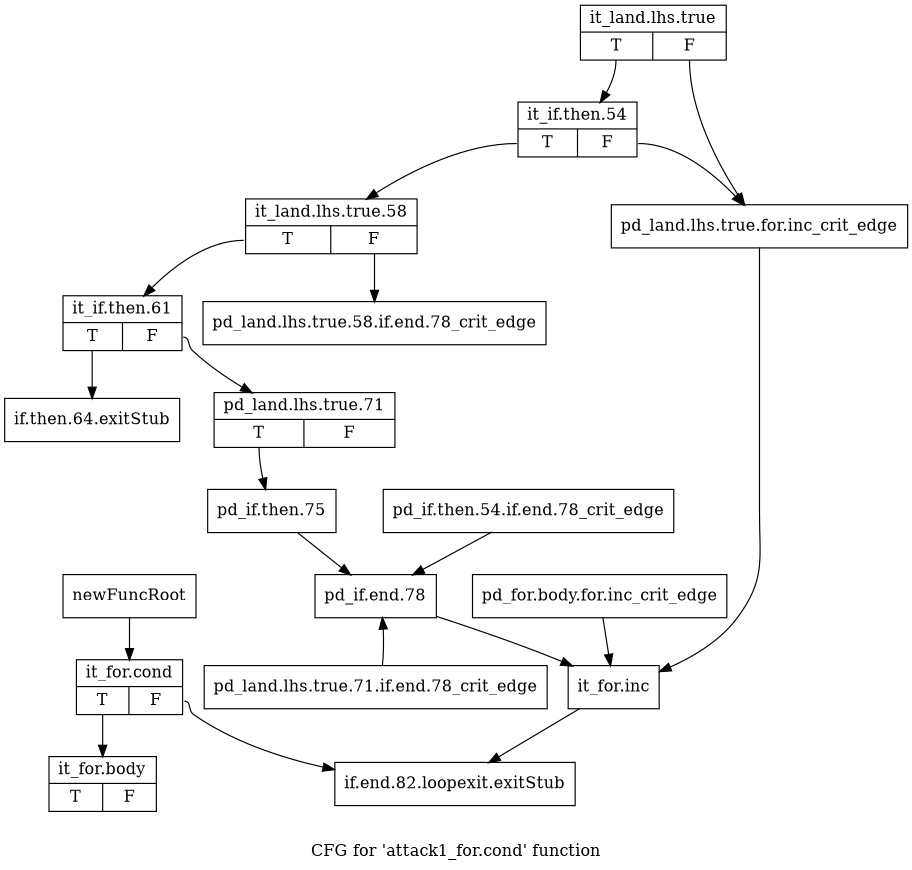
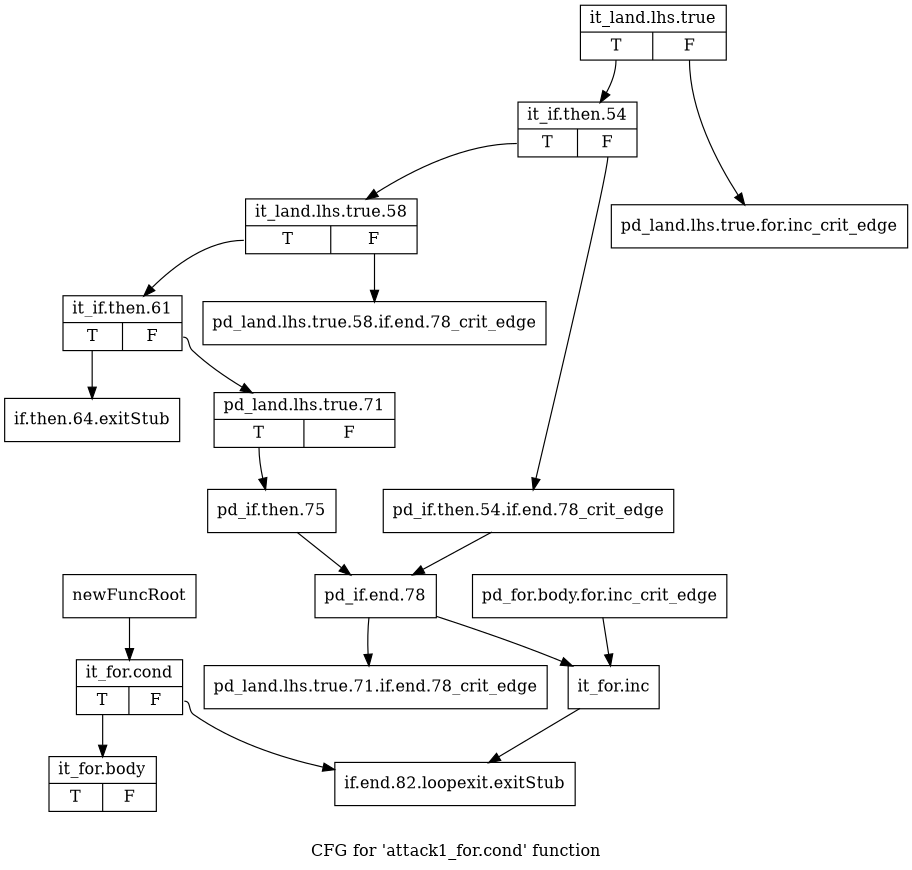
edge "it_if.then.54" -> "pd_land.lhs.true.for.inc_crit_edge": now "it_if.then.54" -> "pd_if.then.54.if.end.78_crit_edge"
edge "pd_land.lhs.true.for.inc_crit_edge" -> "it_for.inc": removed
edge "pd_land.lhs.true.71.if.end.78_crit_edge" -> "pd_if.end.78": reversed
